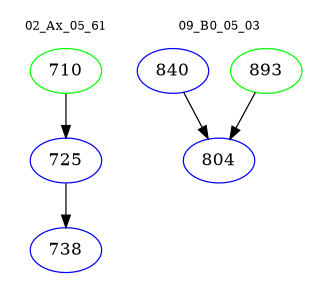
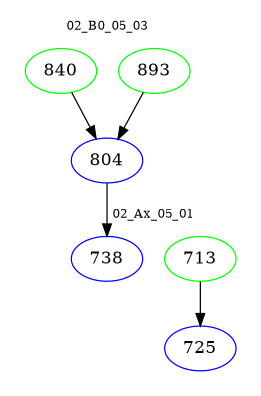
cluster "02_Ax_05_61": label "02_Ax_05_61" -> "02_Ax_05_01"
cluster "09_B0_05_03": label "09_B0_05_03" -> "02_B0_05_03"
node "710": label "710" -> "713"
node "840": color blue -> green
edge "725" -> "738": now "804" -> "738"
